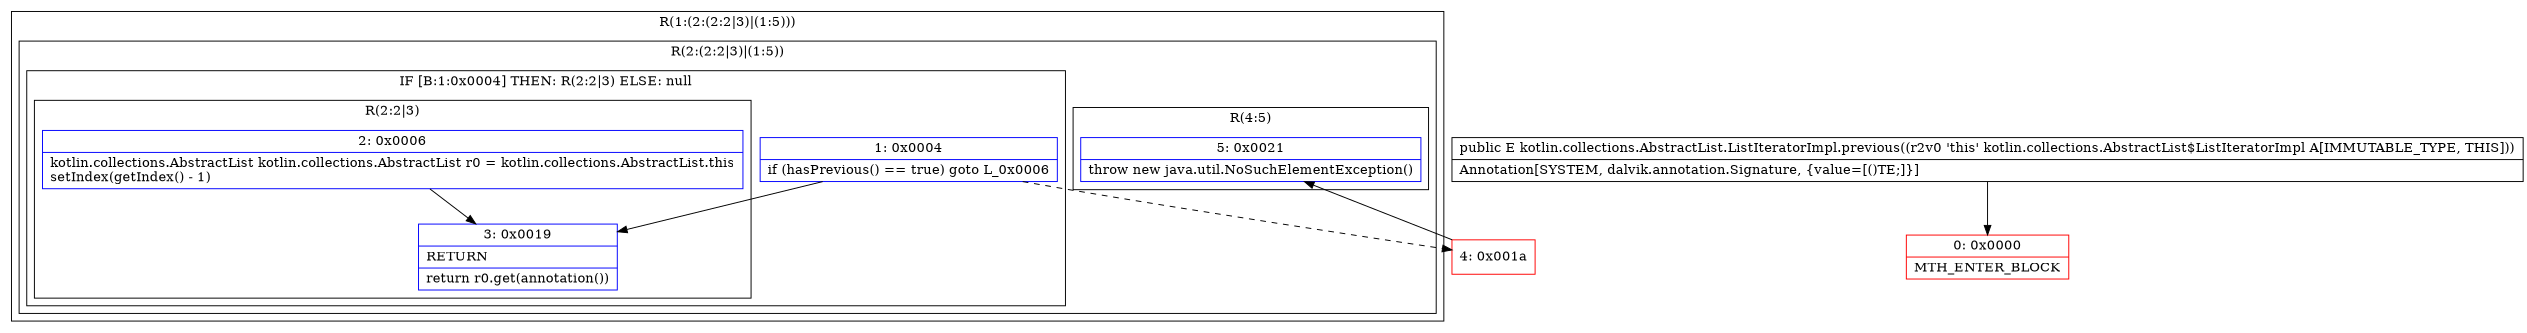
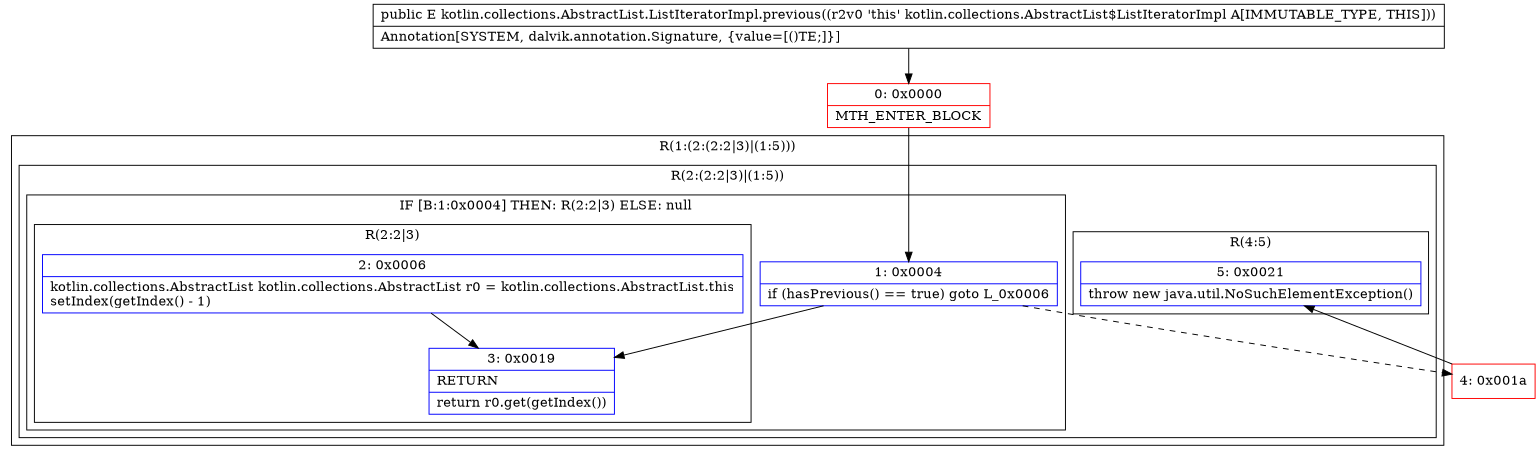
edge "0: 0x0000" -> "1: 0x0004": added
node "3: 0x0019": text "return r0.get(annotation())" -> "return r0.get(getIndex())"
